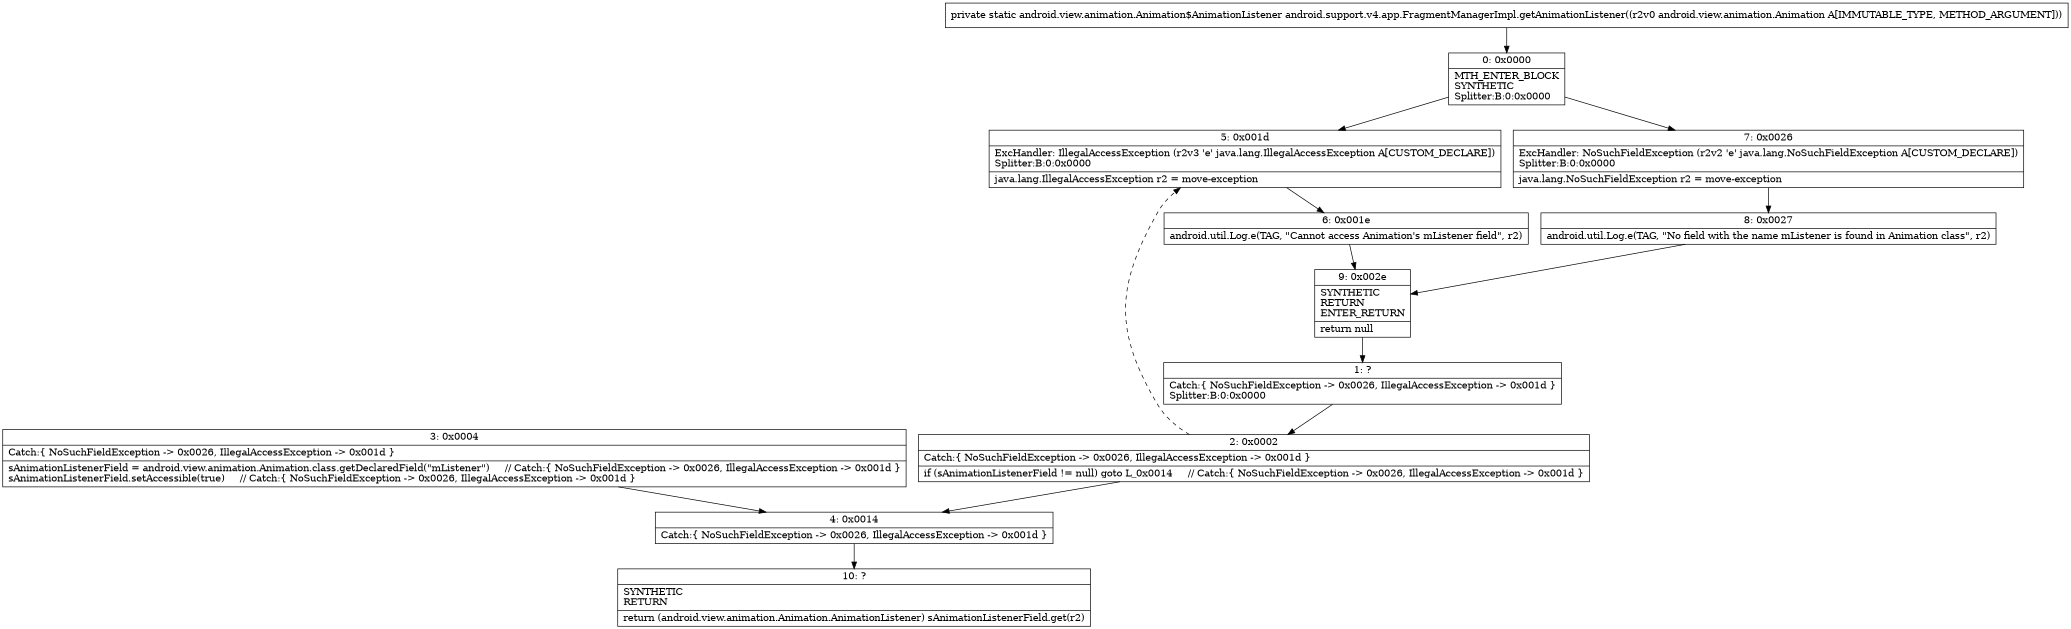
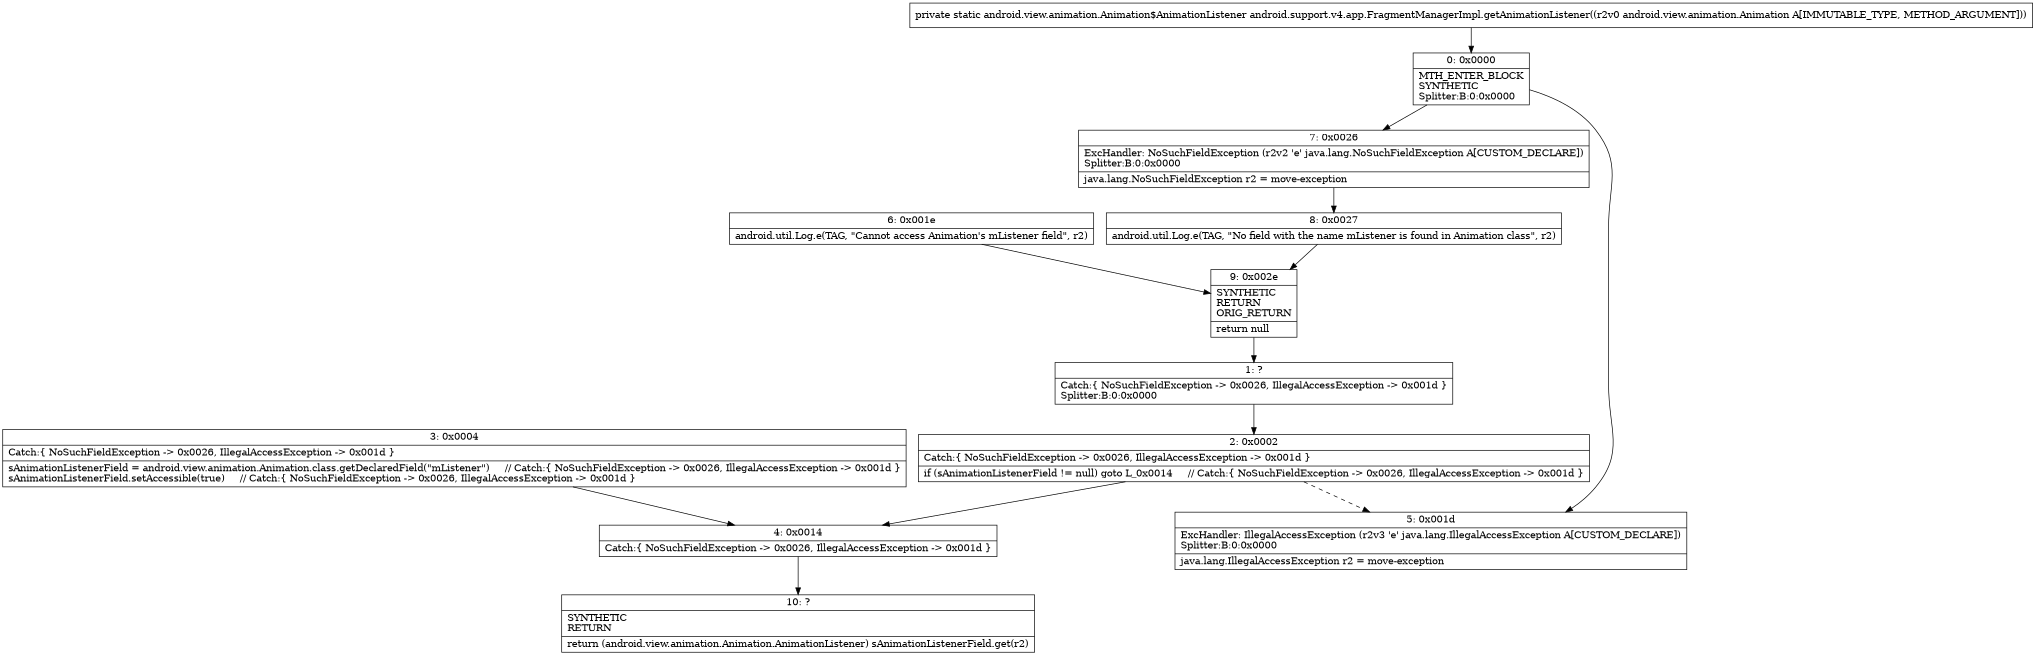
edge "5: 0x001d" -> "6: 0x001e": removed
node "9: 0x002e": text "ENTER_RETURN" -> "ORIG_RETURN"
